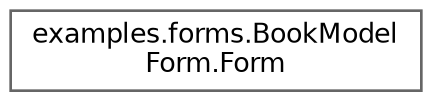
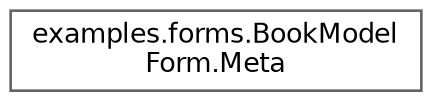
node "examples.forms.BookModel Form.Form": label "examples.forms.BookModel Form.Form" -> "examples.forms.BookModel Form.Meta"
